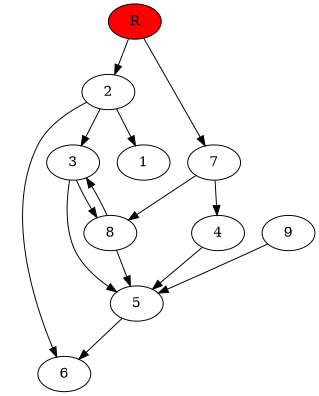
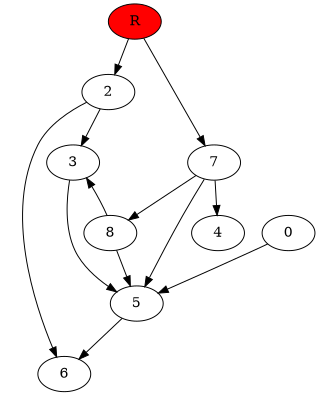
node "1": removed
edge "3" -> "8": removed
node "9": label "9" -> "0"
edge "4" -> "5": now "7" -> "5"
